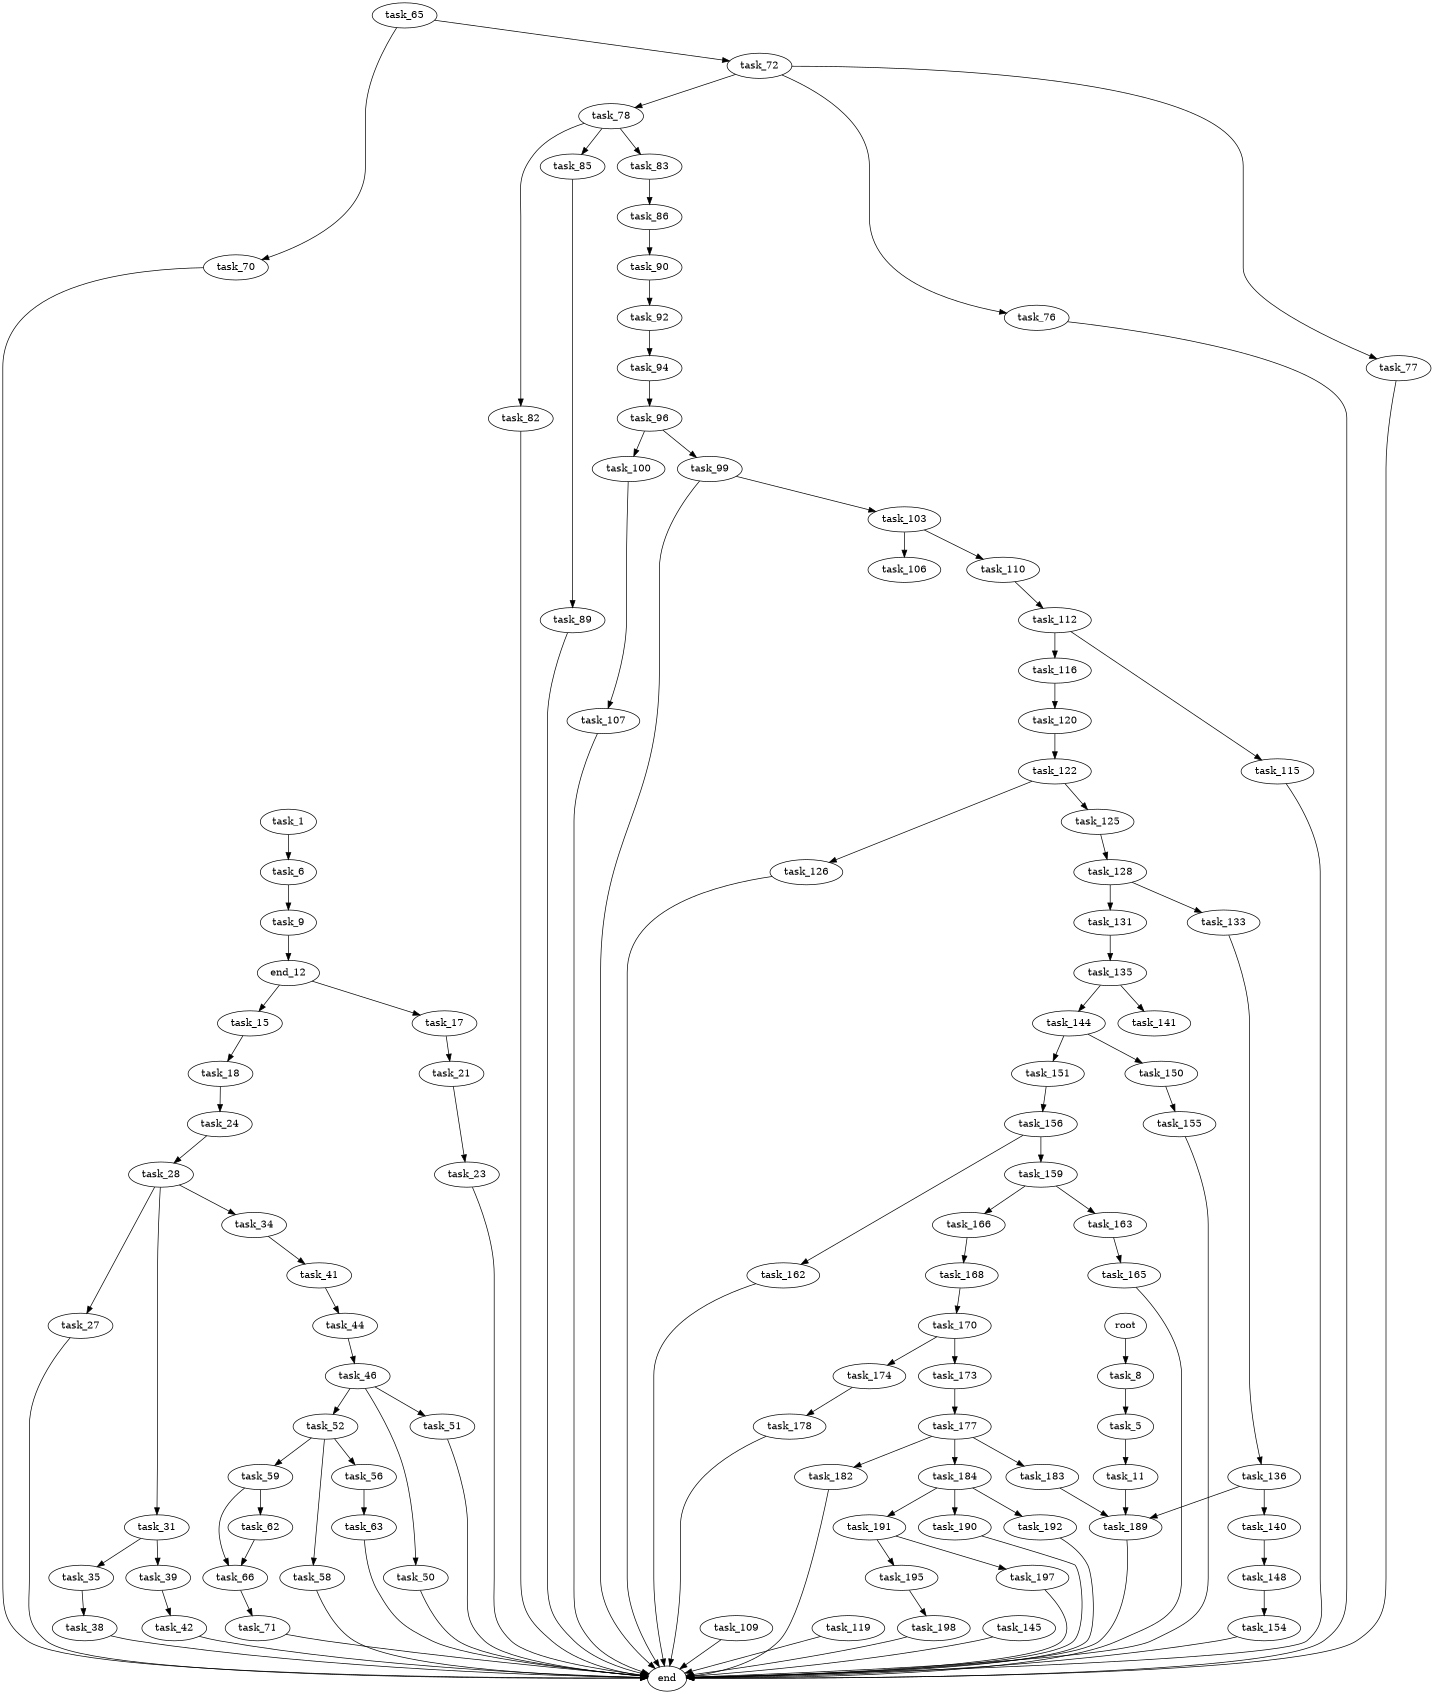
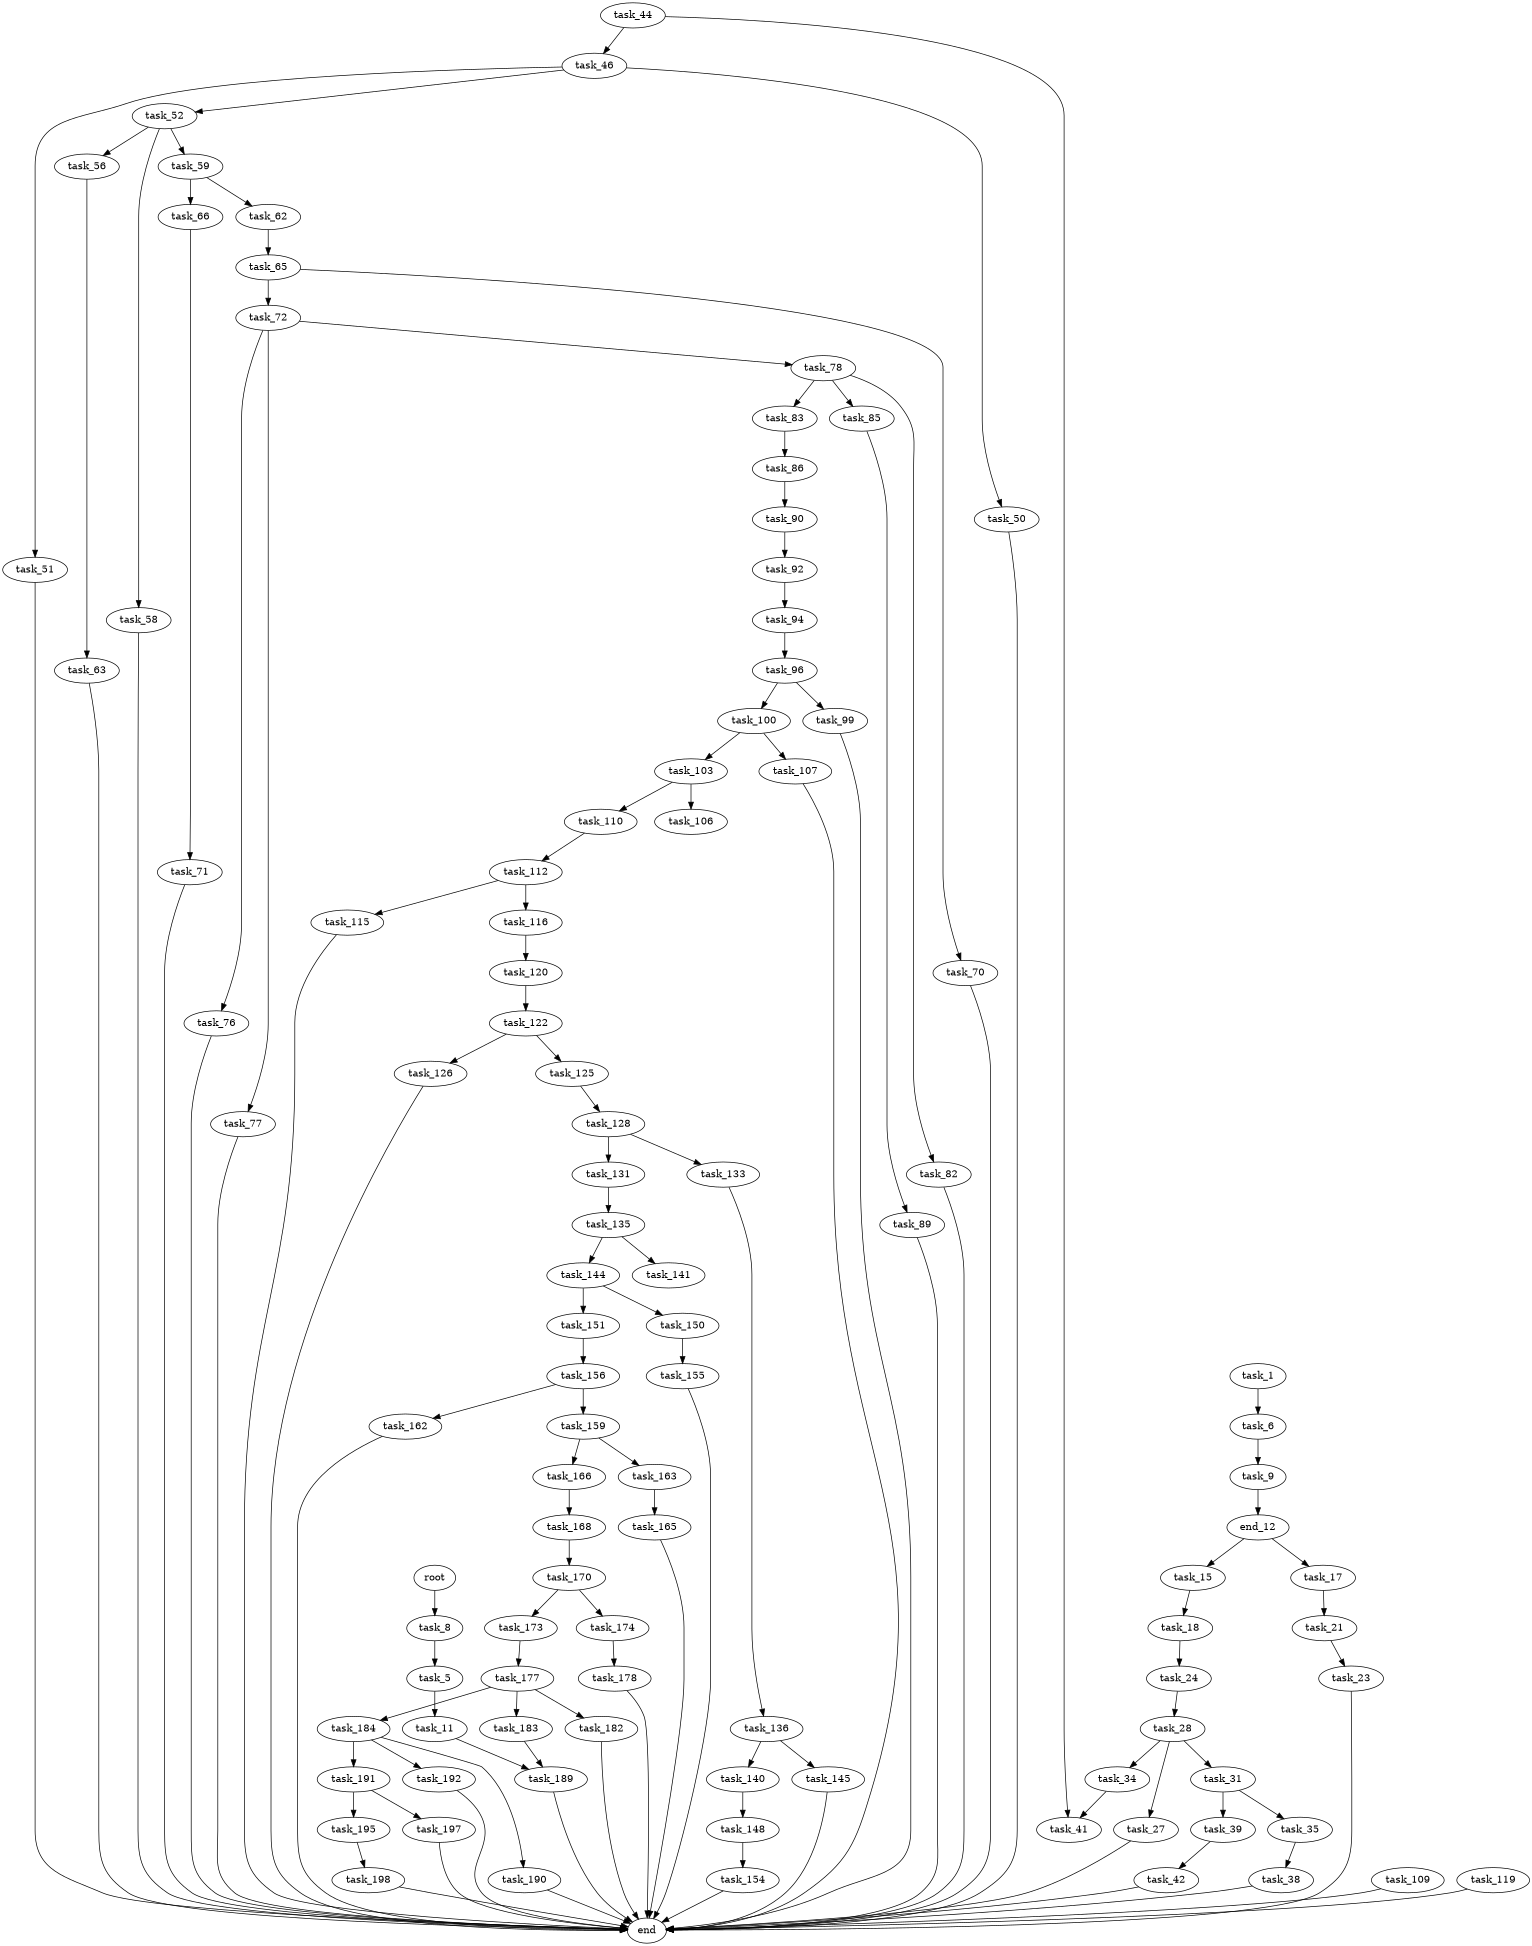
edge "task_99" -> "task_103": now "task_100" -> "task_103"
edge "task_41" -> "task_44": reversed
edge "task_136" -> "task_189": now "task_136" -> "task_145"
edge "task_62" -> "task_66": now "task_62" -> "task_65"
